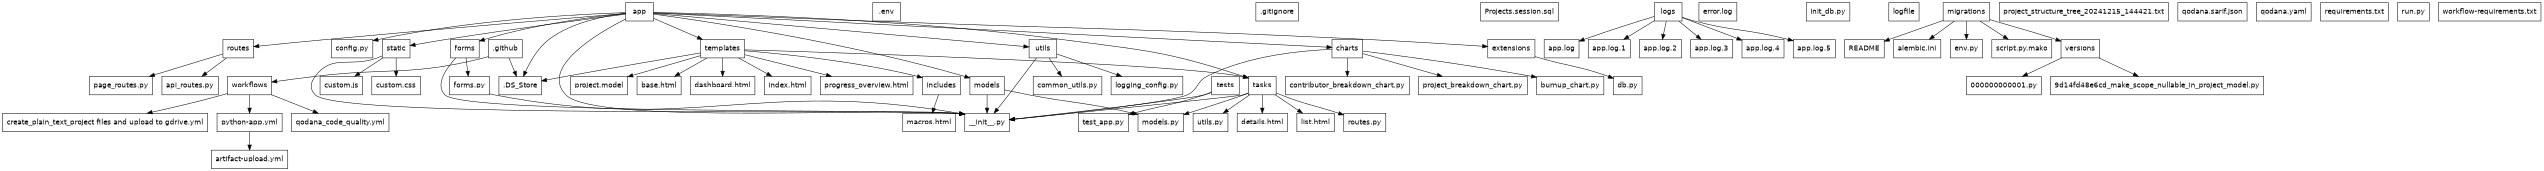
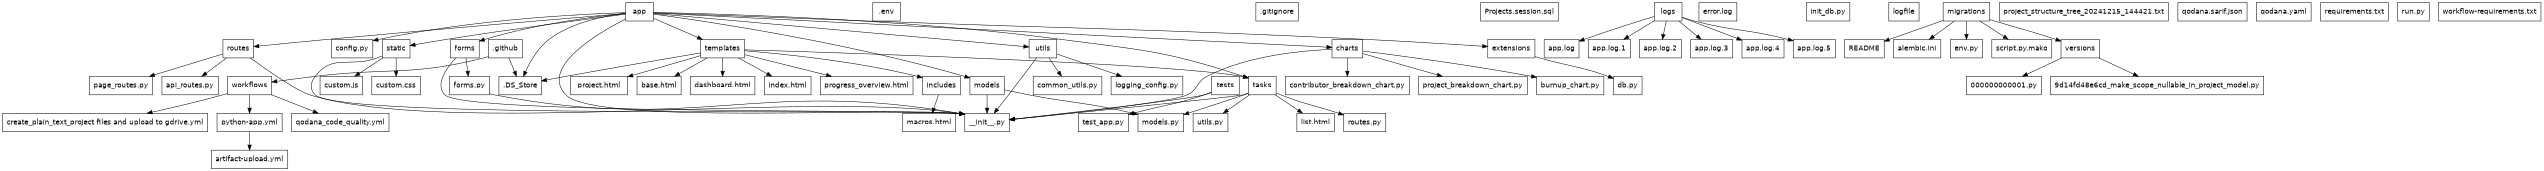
node "project.model": label "project.model" -> "project.html"
edge "routes" -> "__init__.py": added
node "details.html": removed
